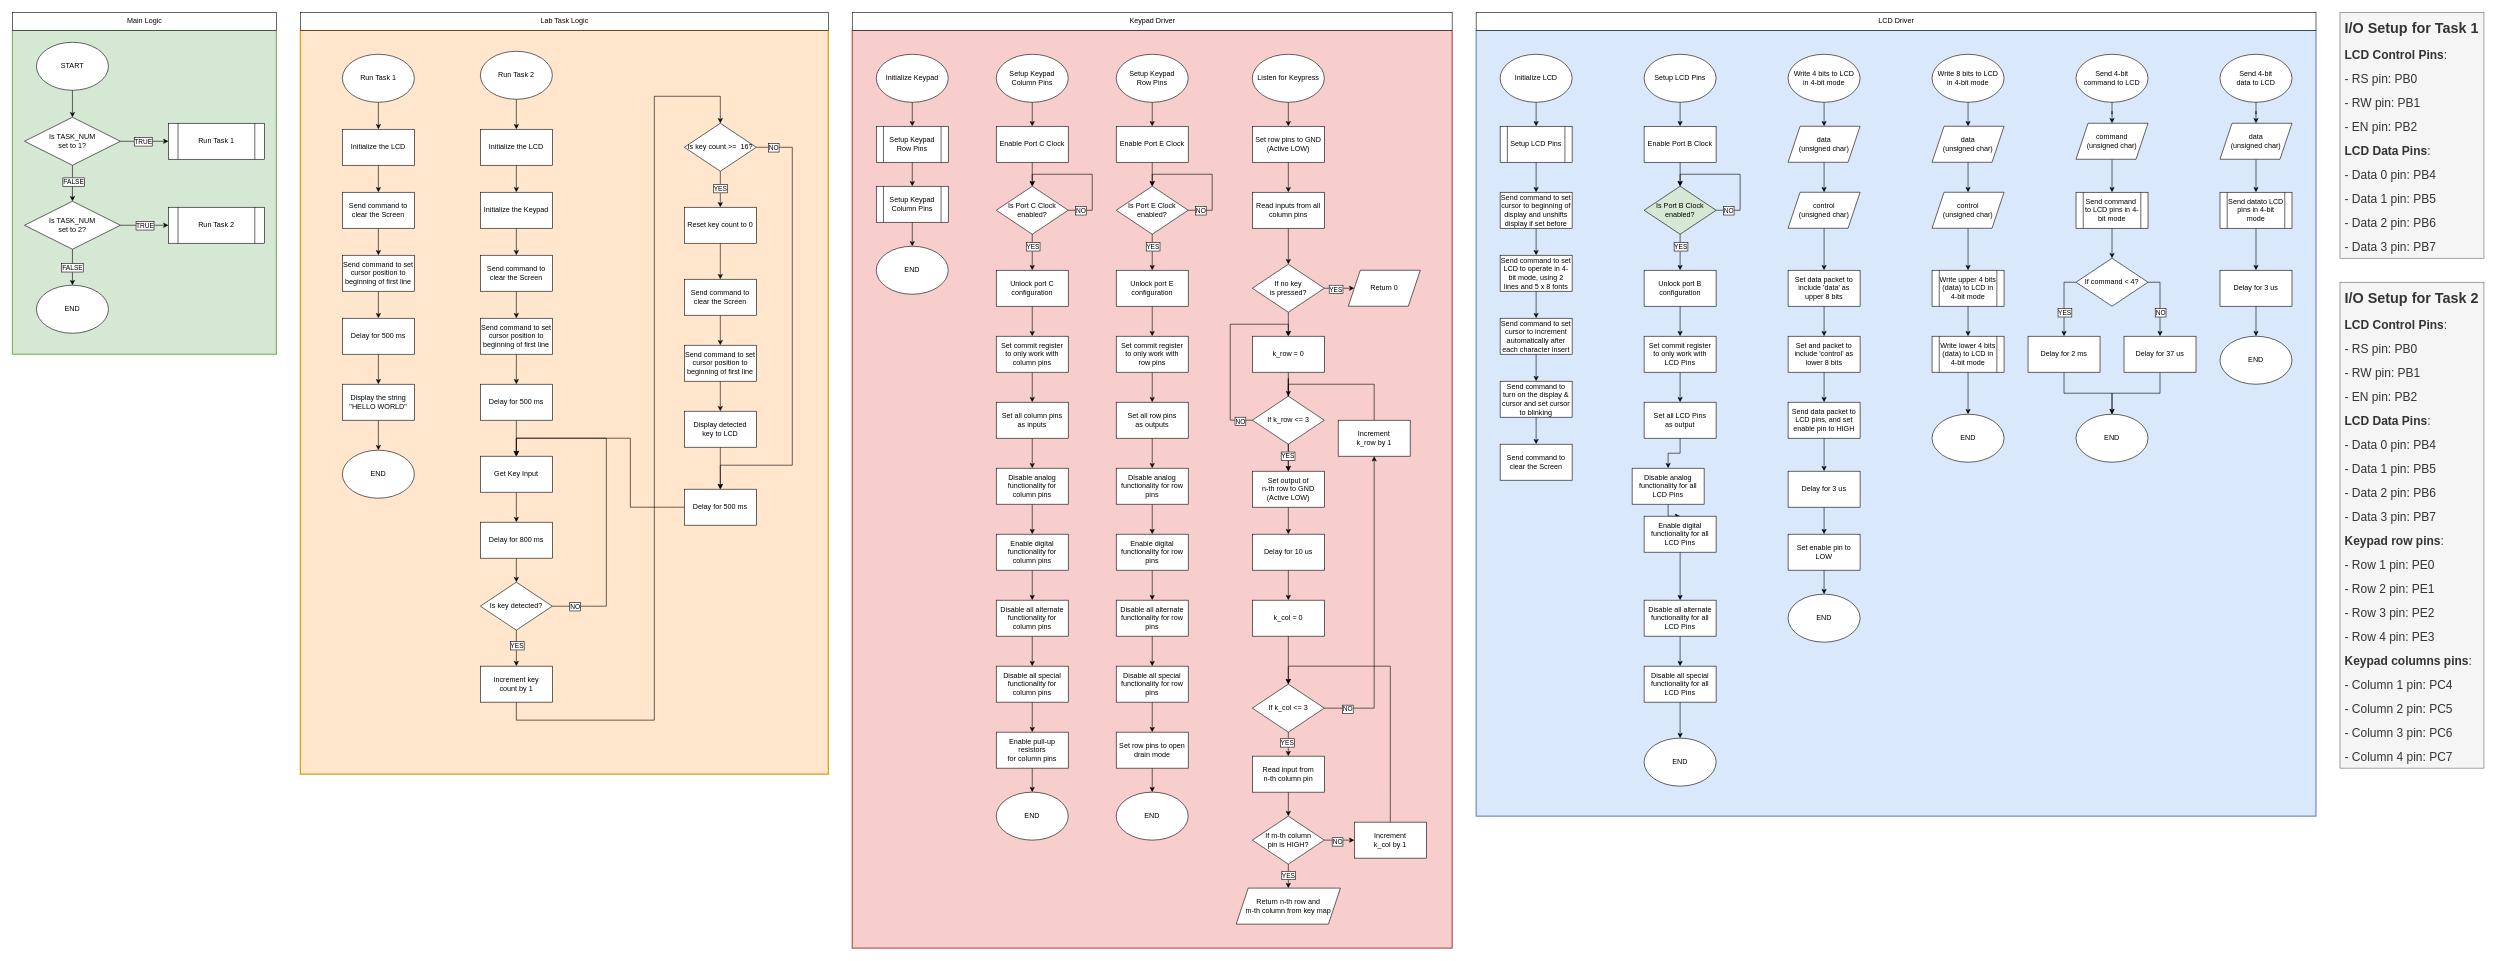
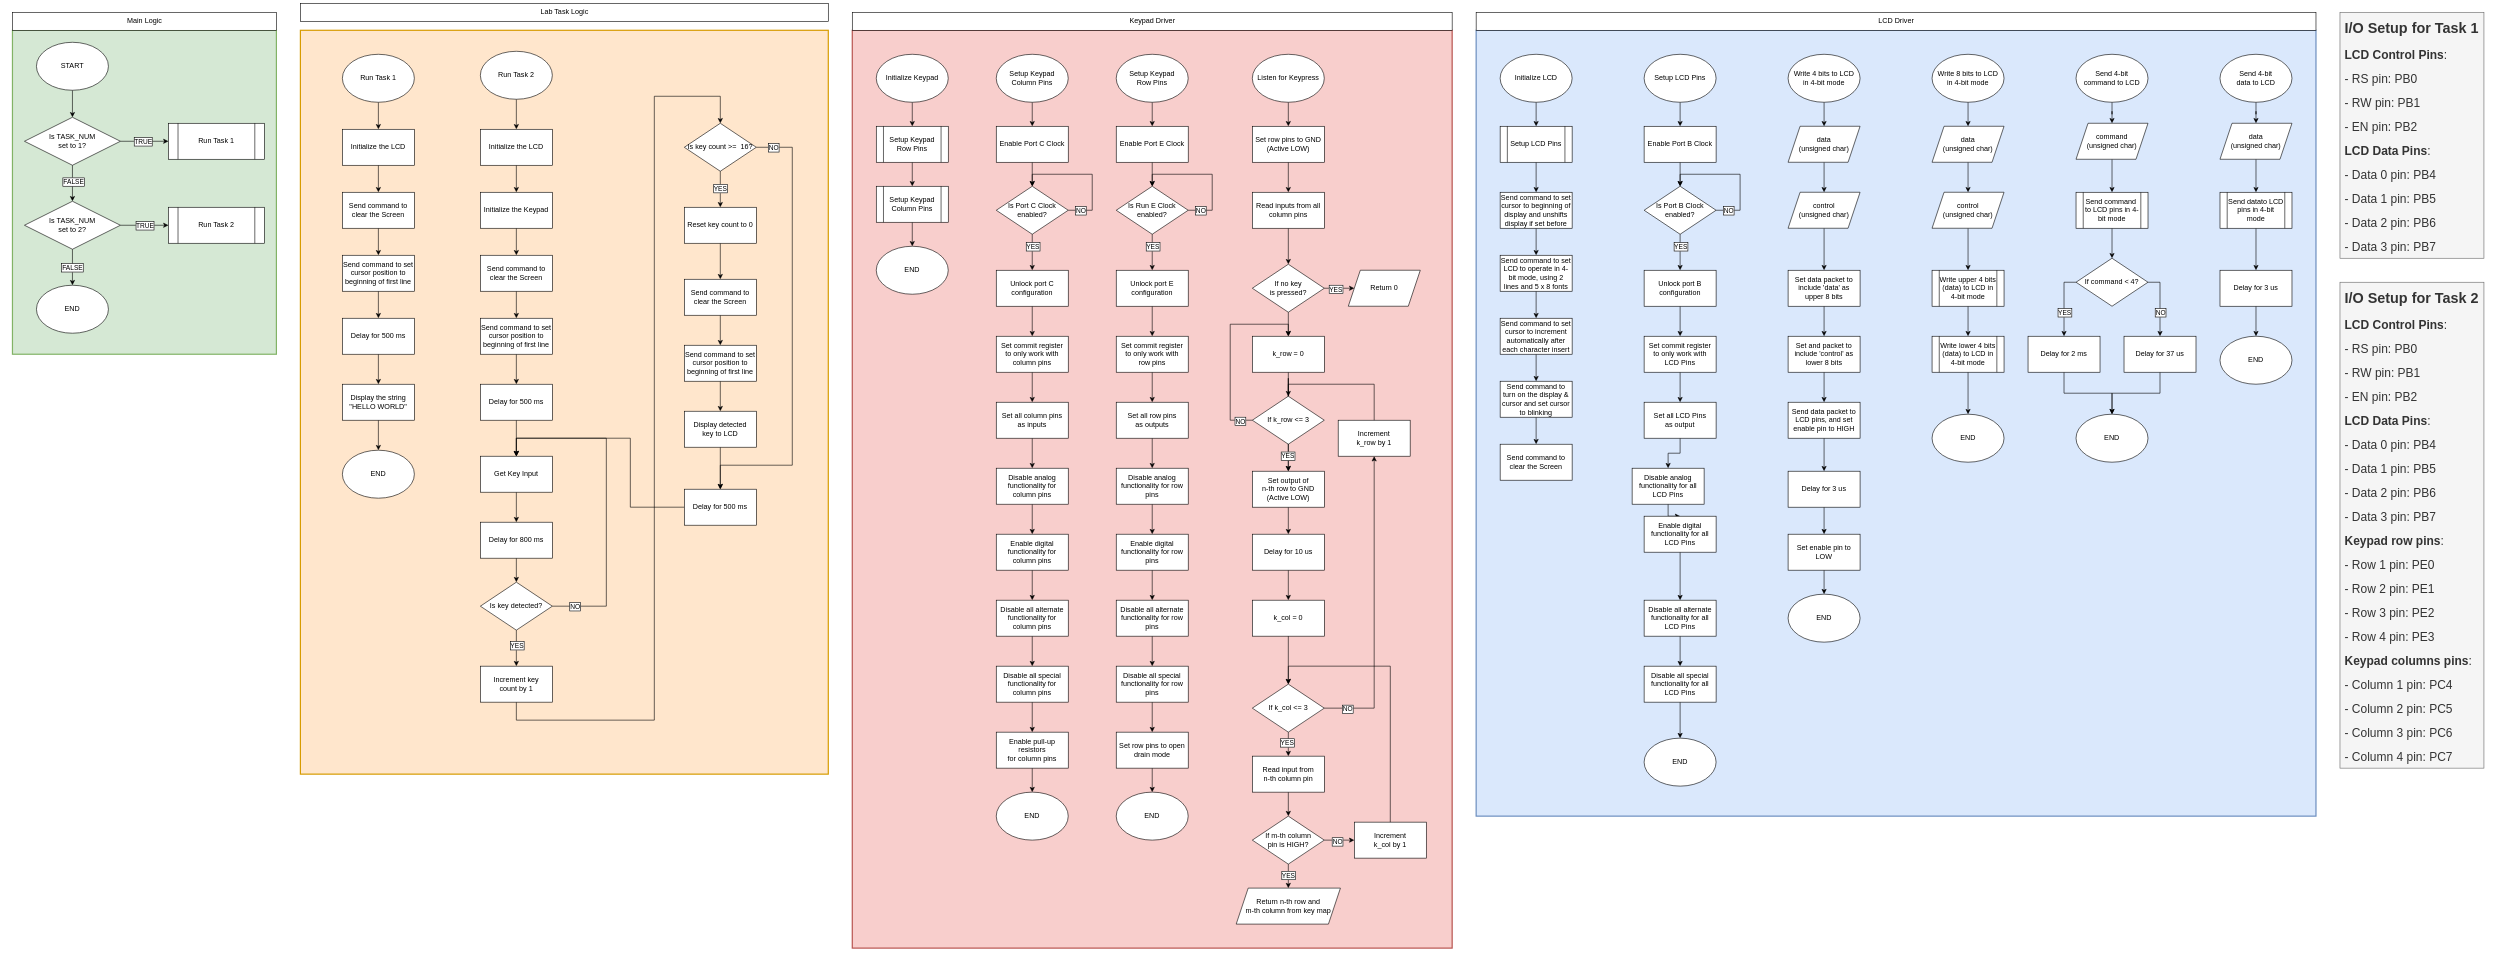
node "Lab Task Logic": moved (564, 21) -> (564, 12)
node "Is Port E Clock enabled?": label "Is Port E Clock enabled?" -> "Is Run E Clock enabled?"
node "Is Port B Clock enabled?": fillcolor #d5e8d4 -> #ffffff
